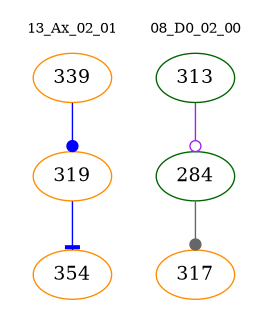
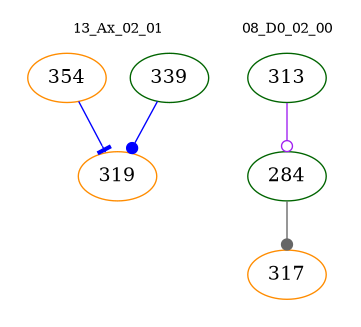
node "339": color darkorange -> darkgreen
edge "319" -> "354": reversed
